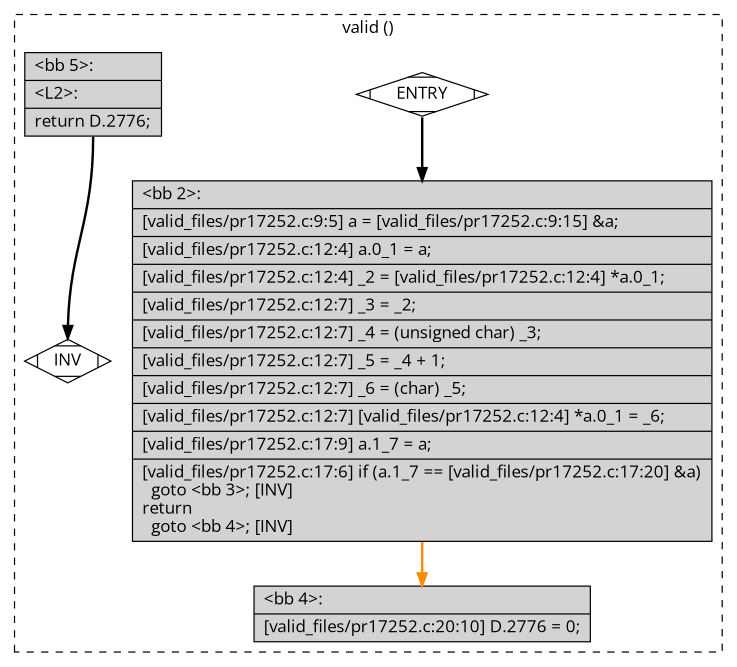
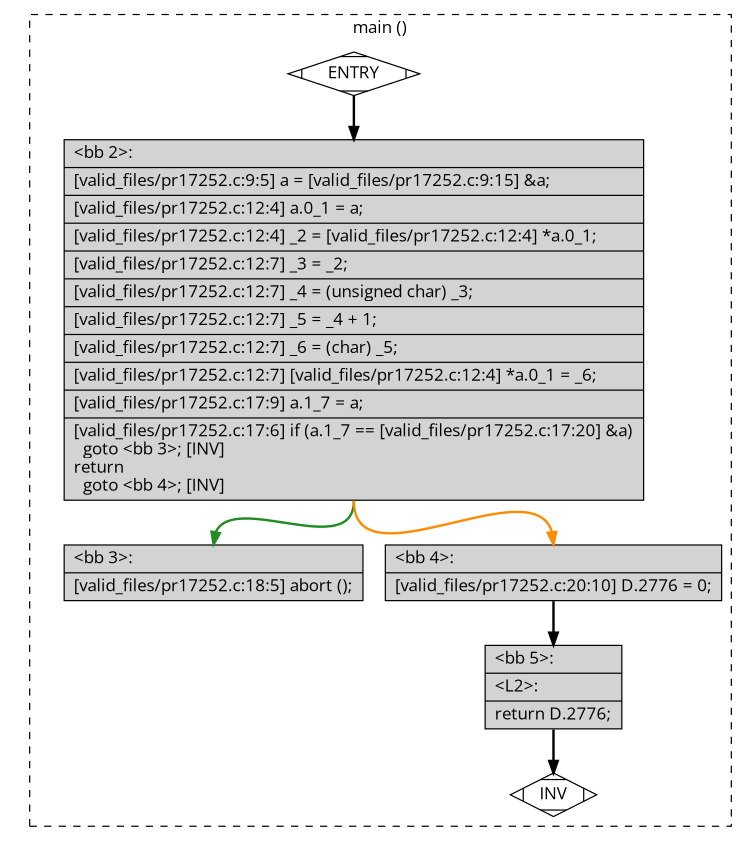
cluster "valid ()": label "valid ()" -> "main ()"
node "<bb 3>:": added
edge "<bb 4>:" -> "<bb 5>:": added
